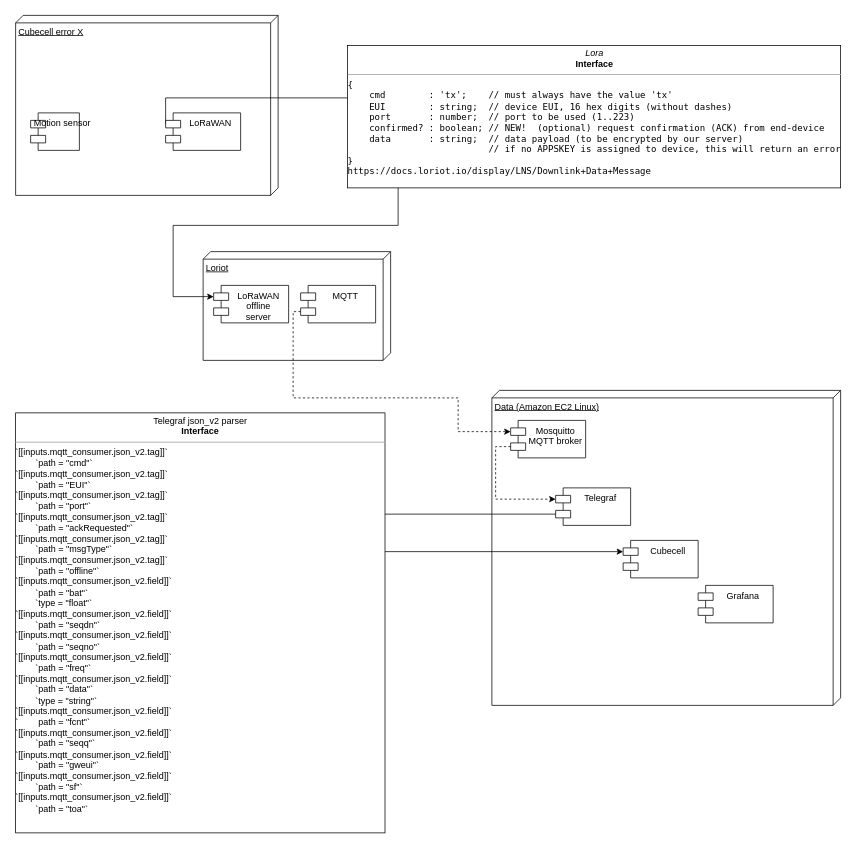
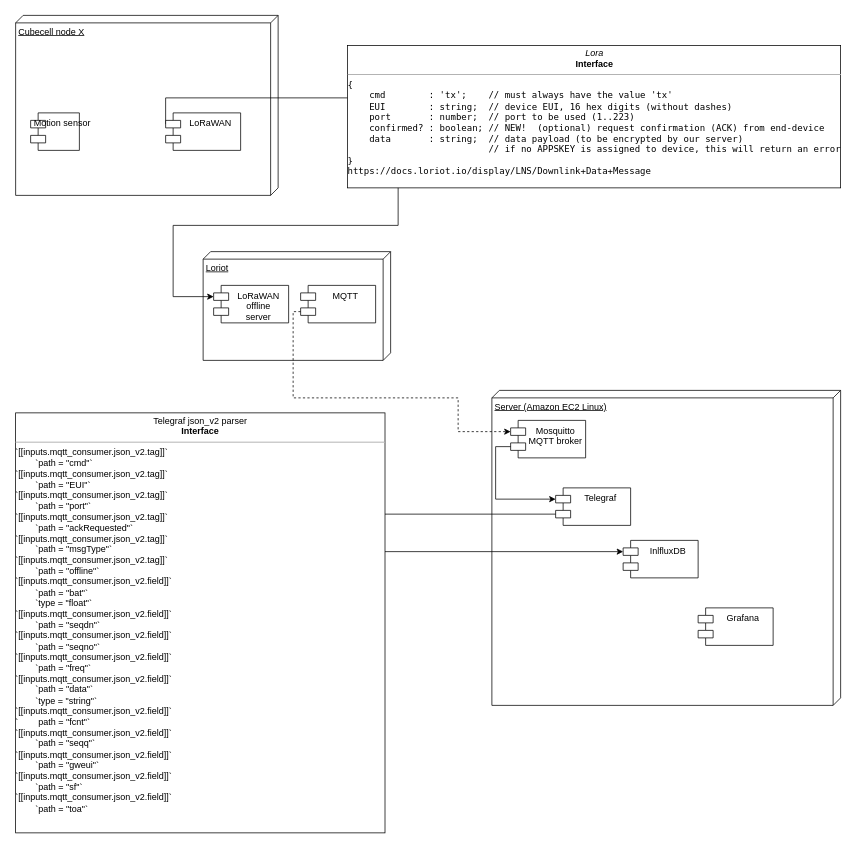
node "Cubecell error X": label "Cubecell error X" -> "Cubecell node X"
node "Data (Amazon EC2 Linux)": label "Data (Amazon EC2 Linux)" -> "Server (Amazon EC2 Linux)"
edge "Mosquitto MQTT broker" -> "Telegraf": style dashed -> solid
node "Cubecell": label "Cubecell" -> "InlfluxDB"
node "Grafana": moved (735, 604) -> (735, 627)
